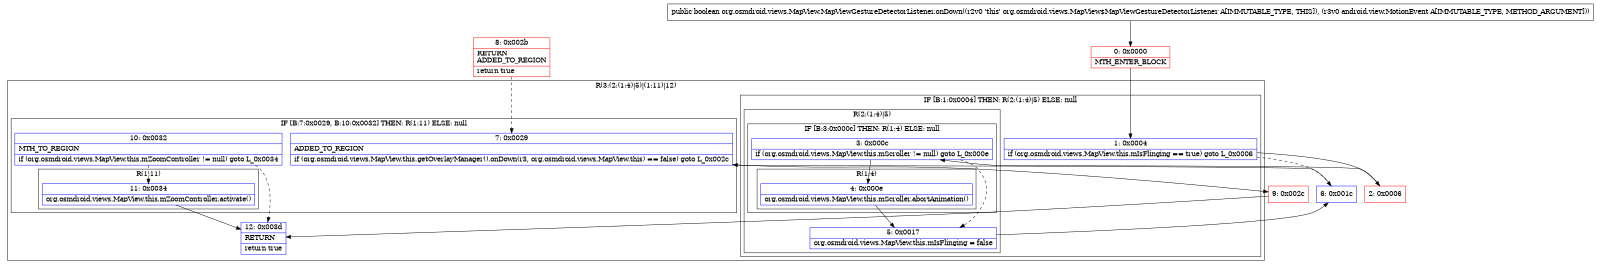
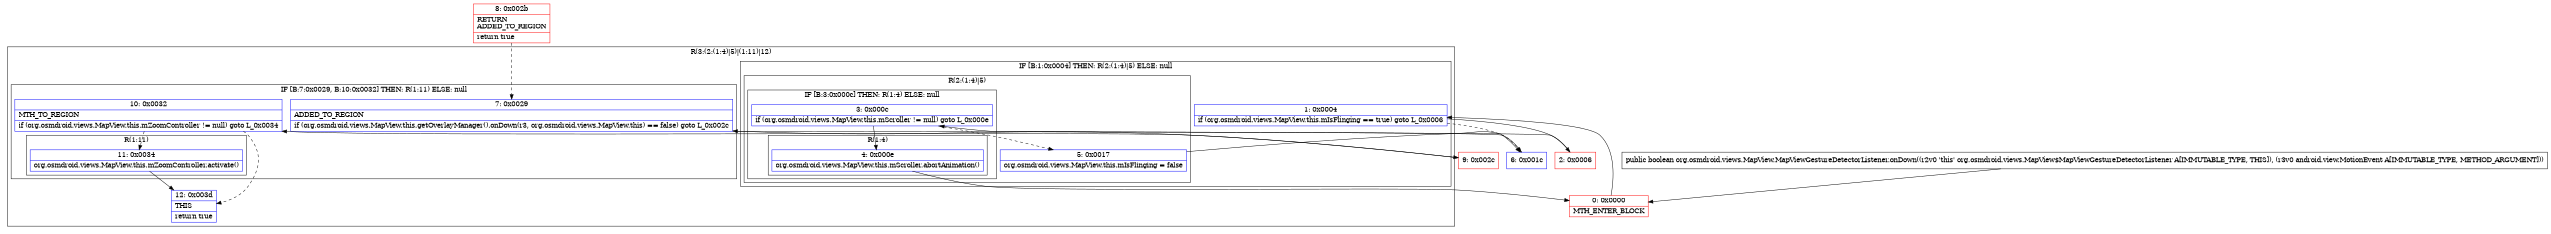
edge "4: 0x000e" -> "5: 0x0017": now "4: 0x000e" -> "0: 0x0000"
edge "9: 0x002c" -> "12: 0x003d": now "9: 0x002c" -> "10: 0x0032"
node "12: 0x003d": text "RETURN" -> "THIS"
